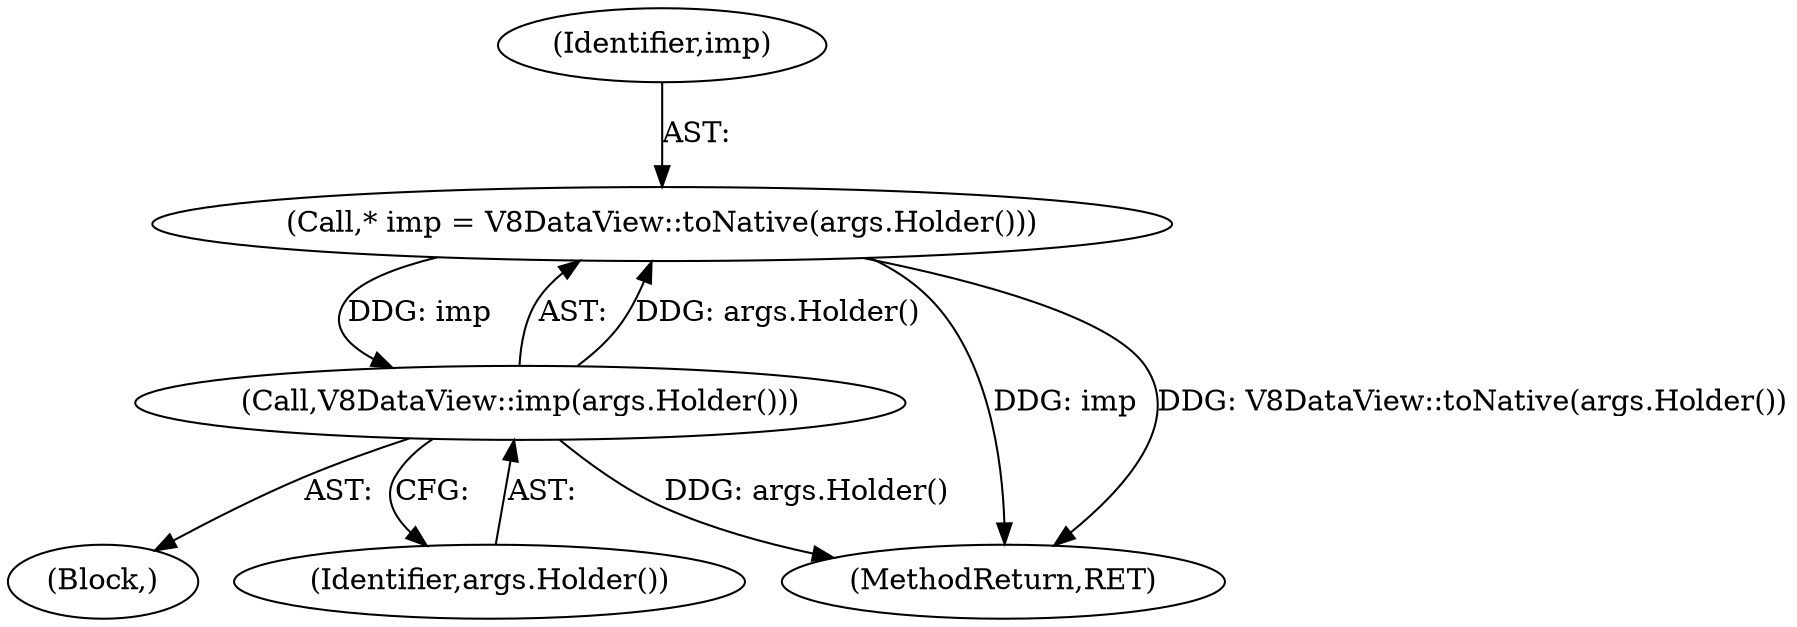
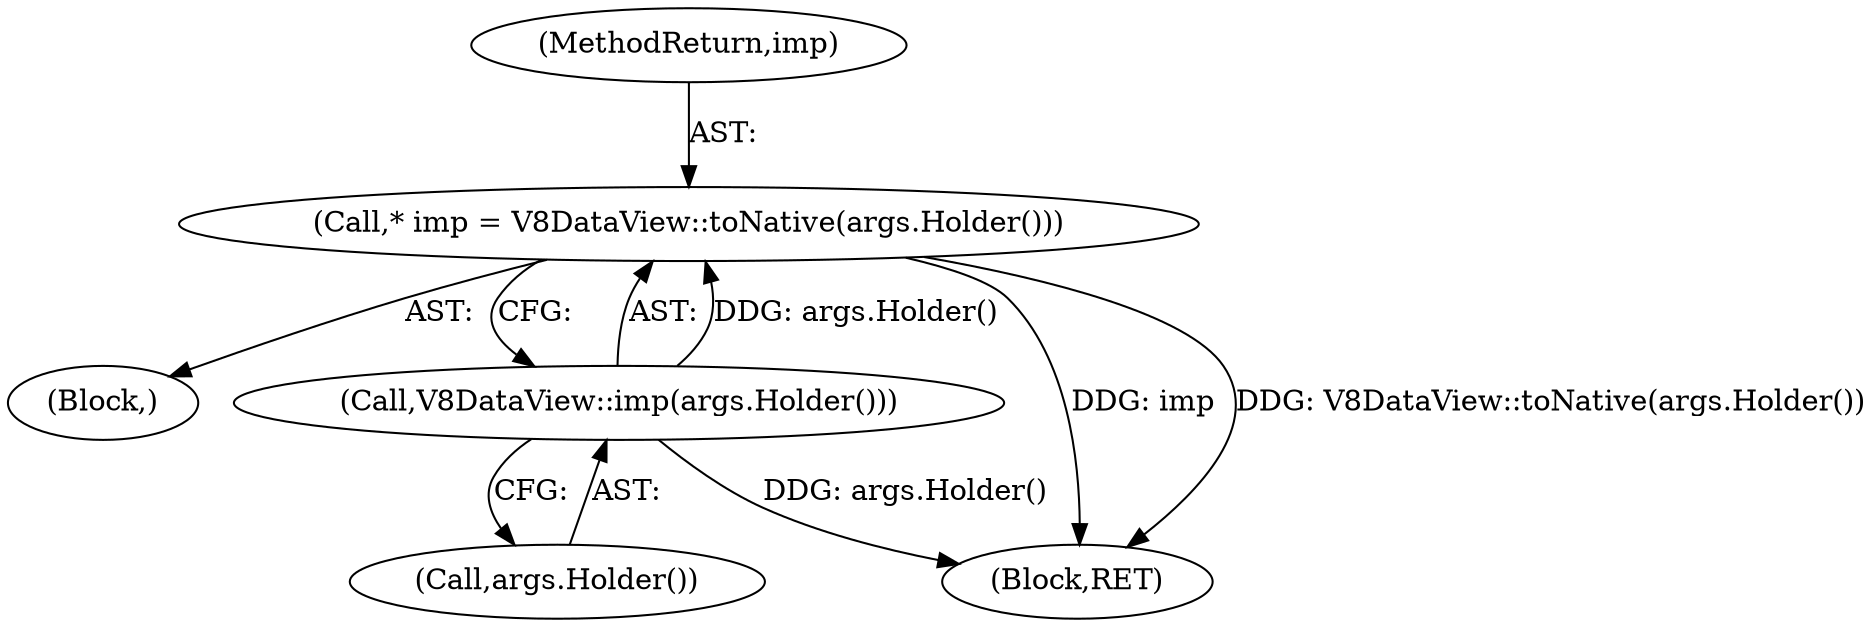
node "(Identifier,imp)": label "(Identifier,imp)" -> "(MethodReturn,imp)"
edge "(Call,* imp = V8DataView::toNative(args.Holder()))" -> "(Call,V8DataView::imp(args.Holder()))": label "DDG: imp" -> "CFG: "
edge "(Call,V8DataView::imp(args.Holder()))" -> "(Block,)": now "(Call,* imp = V8DataView::toNative(args.Holder()))" -> "(Block,)"
node "(Identifier,args.Holder())": label "(Identifier,args.Holder())" -> "(Call,args.Holder())"
node "(MethodReturn,RET)": label "(MethodReturn,RET)" -> "(Block,RET)"
